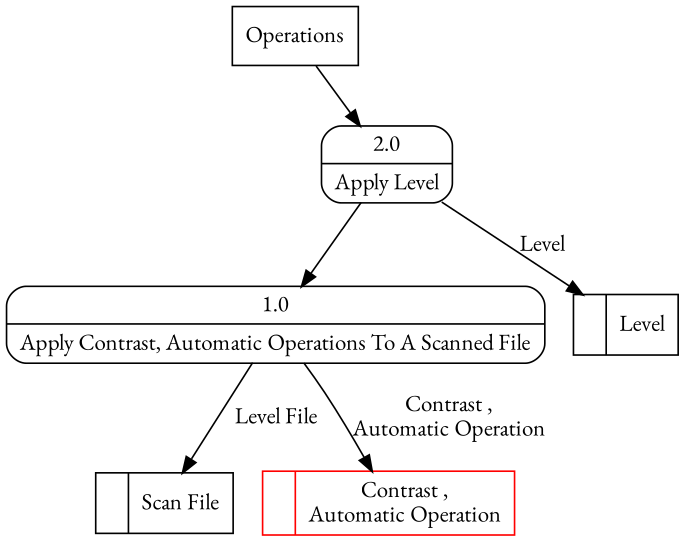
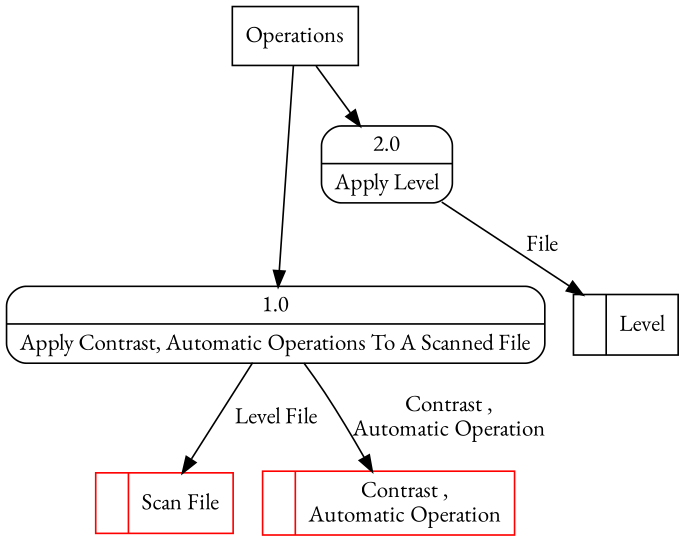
edge "2.0" -> "1.0": now "Operations" -> "1.0"
edge "2.0" -> "Level": label "Level" -> "File"
node "Scan File": color black -> red
